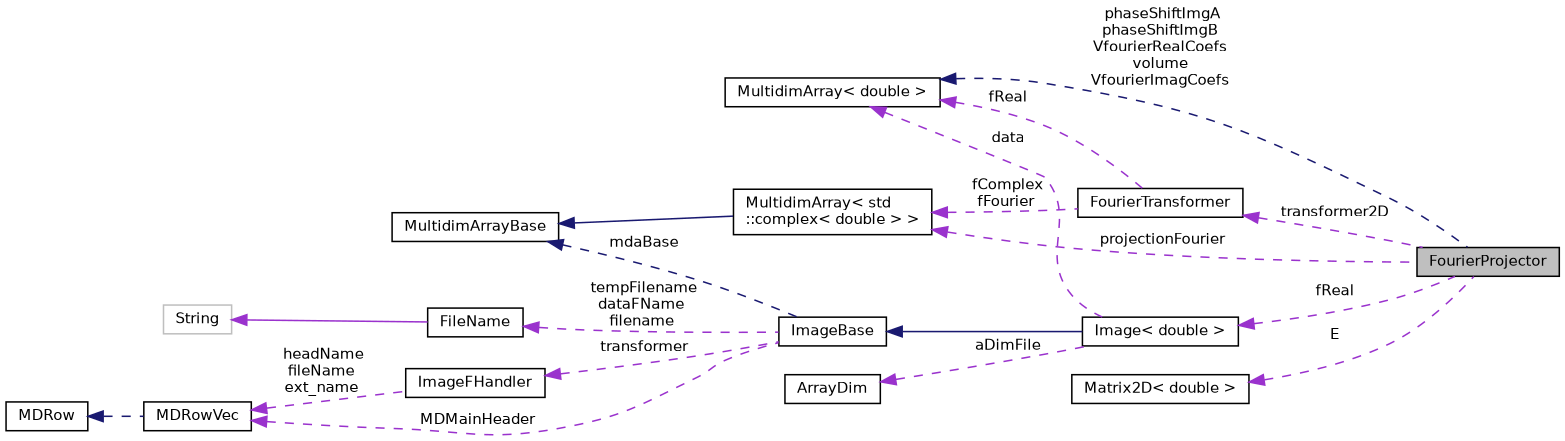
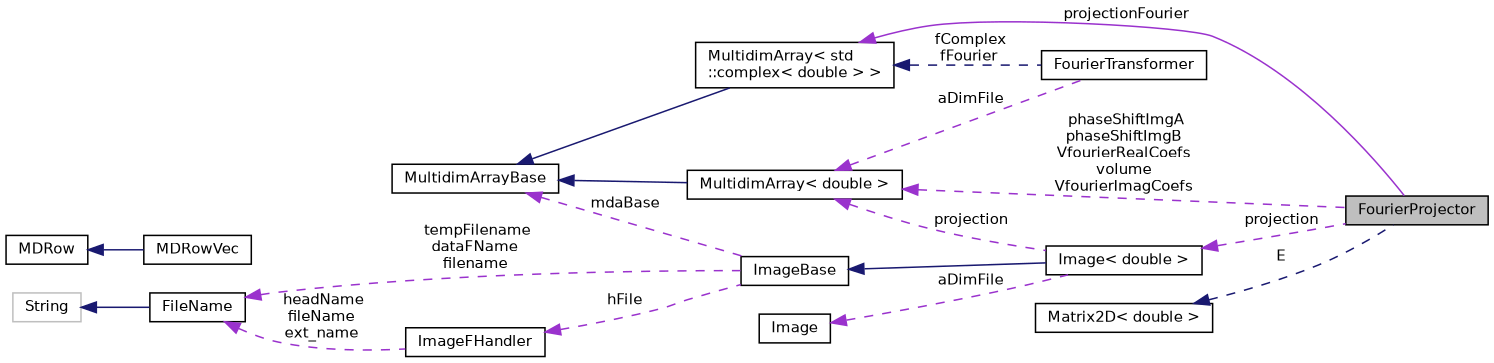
edge "FourierTransformer" -> "MultidimArray< double >": label " fReal" -> " aDimFile"
edge "FourierProjector" -> "MultidimArray< double >": color midnightblue -> darkorchid3
edge "Image< double >" -> "MultidimArray< double >": label " data" -> " projection"
edge "MultidimArray< double >" -> "MultidimArrayBase": added
edge "FourierTransformer" -> "MultidimArray< std ::complex< double > >": color darkorchid3 -> midnightblue
edge "FourierProjector" -> "FourierTransformer": removed, label "transformer2D"
edge "FourierProjector" -> "MultidimArray< std ::complex< double > >": style dashed -> solid
edge "ImageBase" -> "MultidimArrayBase": color midnightblue -> darkorchid3
edge "FourierProjector" -> "Image< double >": label " fReal" -> " projection"
edge "FileName" -> "String": color darkorchid3 -> midnightblue
edge "ImageBase" -> "ImageFHandler": label " transformer" -> " hFile"
edge "FourierProjector" -> "Matrix2D< double >": color darkorchid3 -> midnightblue
node "ArrayDim": label "ArrayDim" -> "Image"
edge "ImageFHandler" -> "MDRowVec": now "ImageFHandler" -> "FileName"
edge "MDRowVec" -> "MDRow": style dashed -> solid
edge "ImageBase" -> "MDRowVec": removed, label "MDMainHeader"
